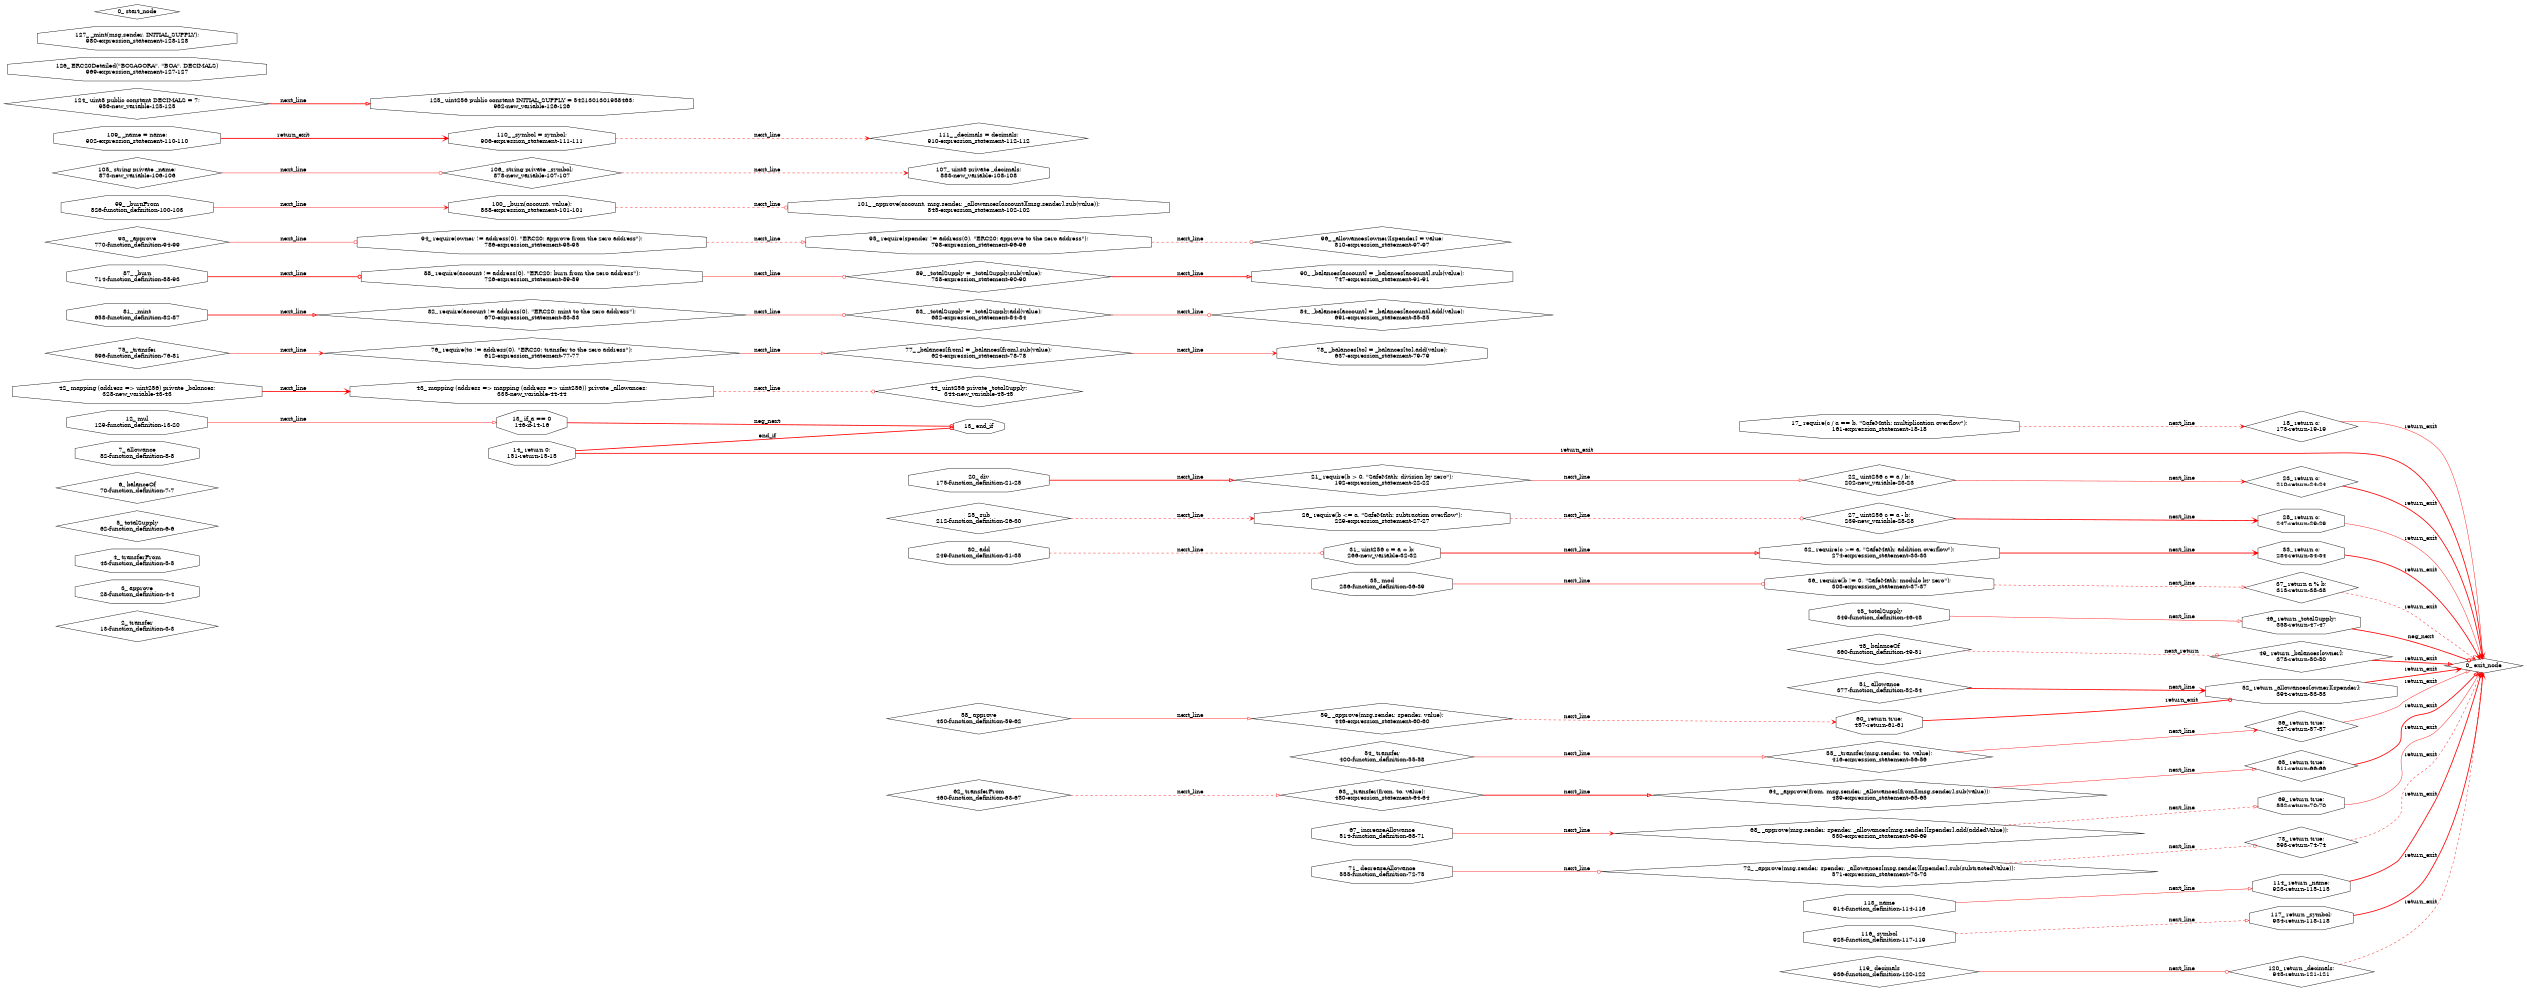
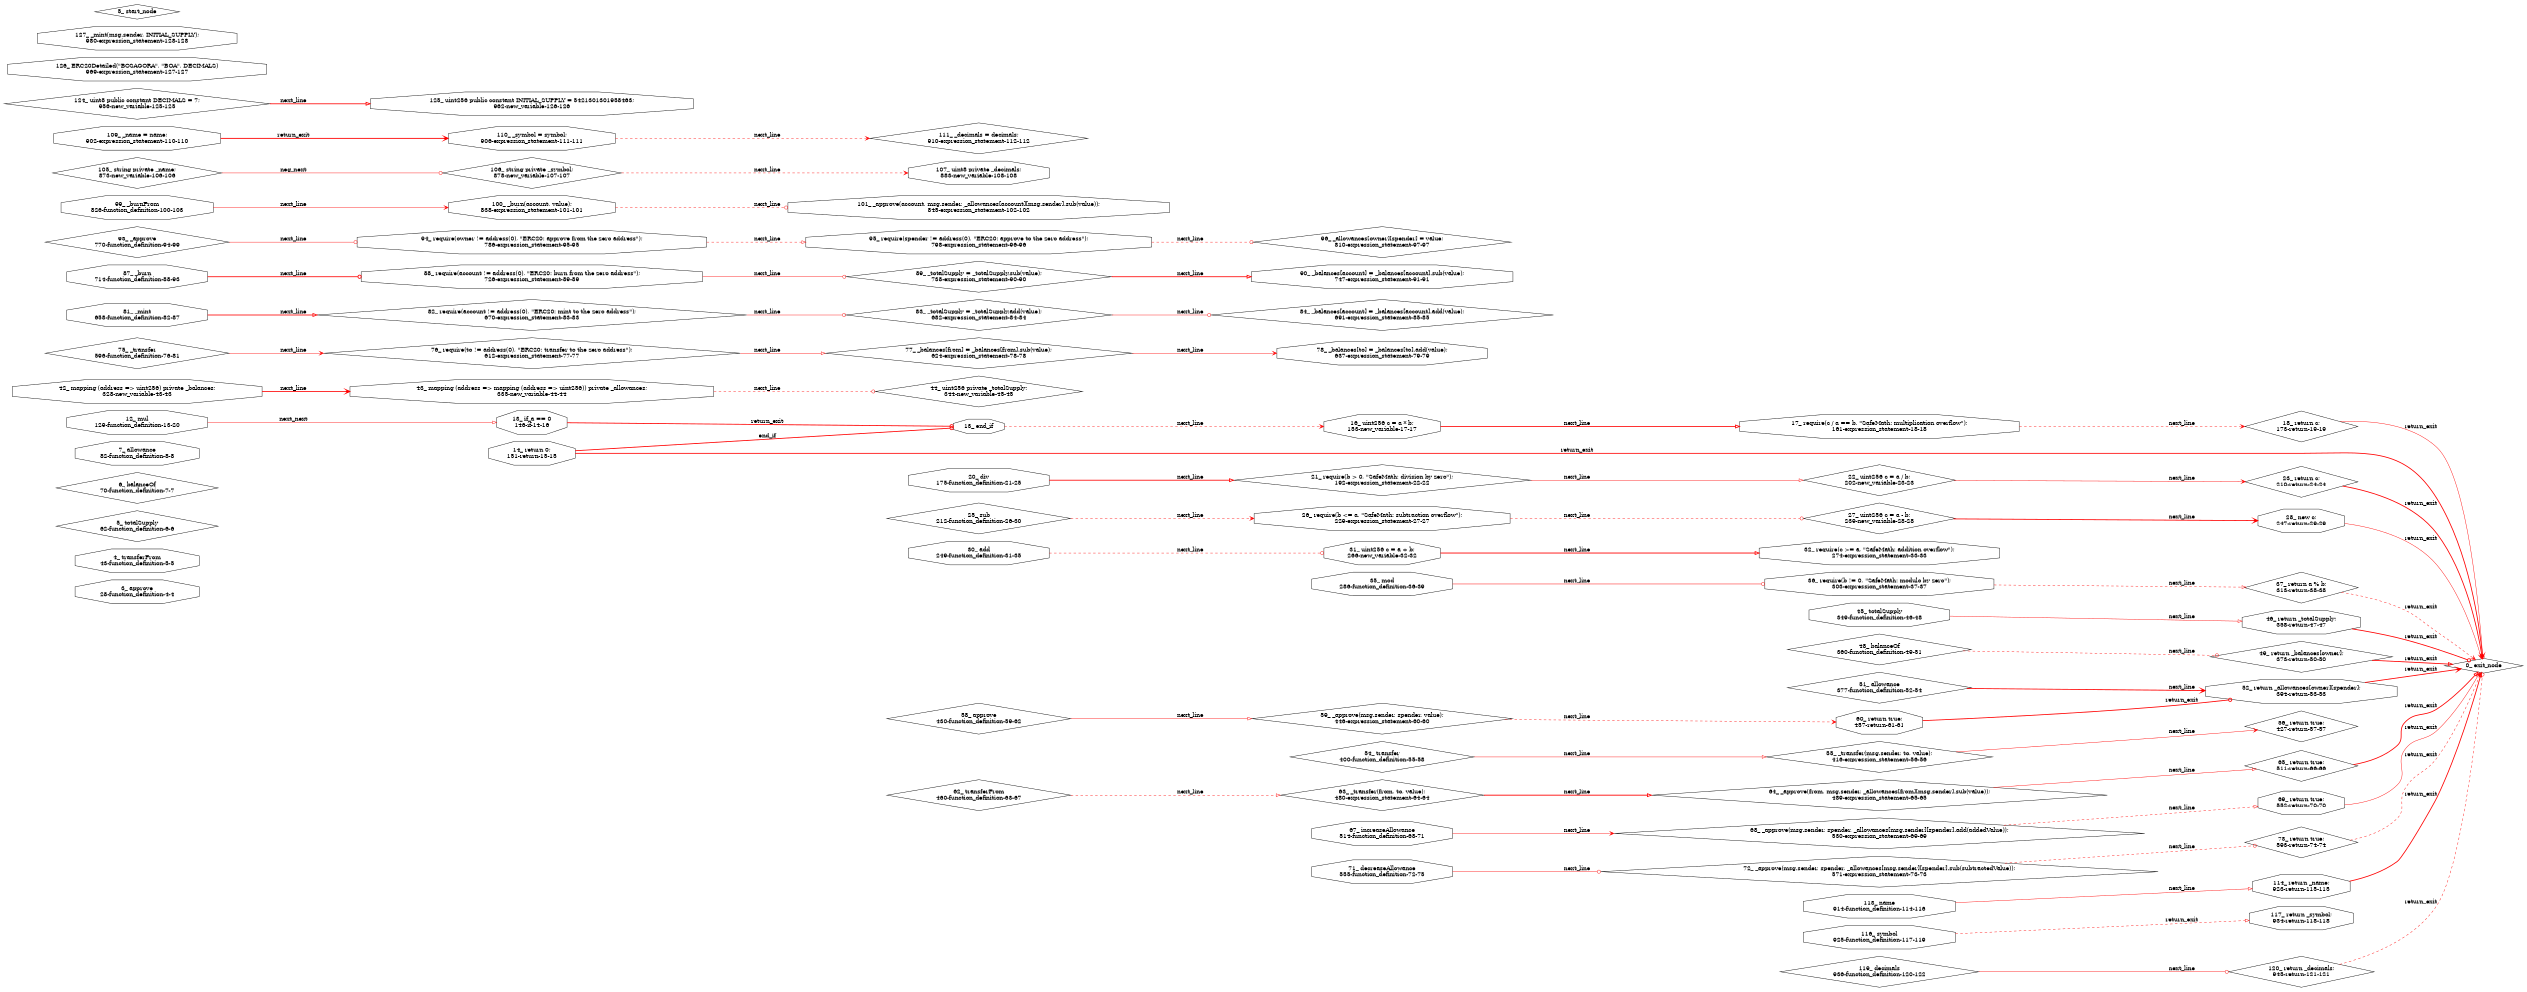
node "0_ start_node": label "0_ start_node" -> "5_ start_node"
edge "105_ string private _name; 873-new_variable-106-106" -> "106_ string private _symbol; 878-new_variable-107-107": label "next_line" -> "neg_next"
edge "12_ mul 129-function_definition-13-20" -> "13_ if_a == 0 146-if-14-16": label "next_line" -> "next_next"
edge "13_ if_a == 0 146-if-14-16" -> "13_ end_if": label "neg_next" -> "return_exit"
node "16_ uint256 c = a * b; 153-new_variable-17-17": added
node "28_ return c; 247-return-29-29": label "28_ return c; 247-return-29-29" -> "28_ new c; 247-return-29-29"
node "33_ return c; 284-return-34-34": removed
node "2_ transfer 13-function_definition-3-3": removed
edge "46_ return _totalSupply; 358-return-47-47" -> "0_ exit_node": label "neg_next" -> "return_exit"
edge "48_ balanceOf 360-function_definition-49-51" -> "49_ return _balances[owner]; 373-return-50-50": label "next_return" -> "next_line"
edge "56_ return true; 427-return-57-57" -> "0_ exit_node": removed, label "return_exit"
edge "117_ return _symbol; 934-return-118-118" -> "0_ exit_node": removed, label "return_exit"
edge "116_ symbol 925-function_definition-117-119" -> "117_ return _symbol; 934-return-118-118": label "next_line" -> "return_exit"
